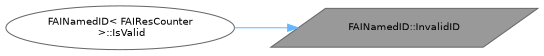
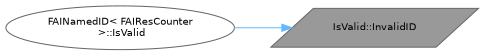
node "FAINamedID::InvalidID": label "FAINamedID::InvalidID" -> "IsValid::InvalidID"
